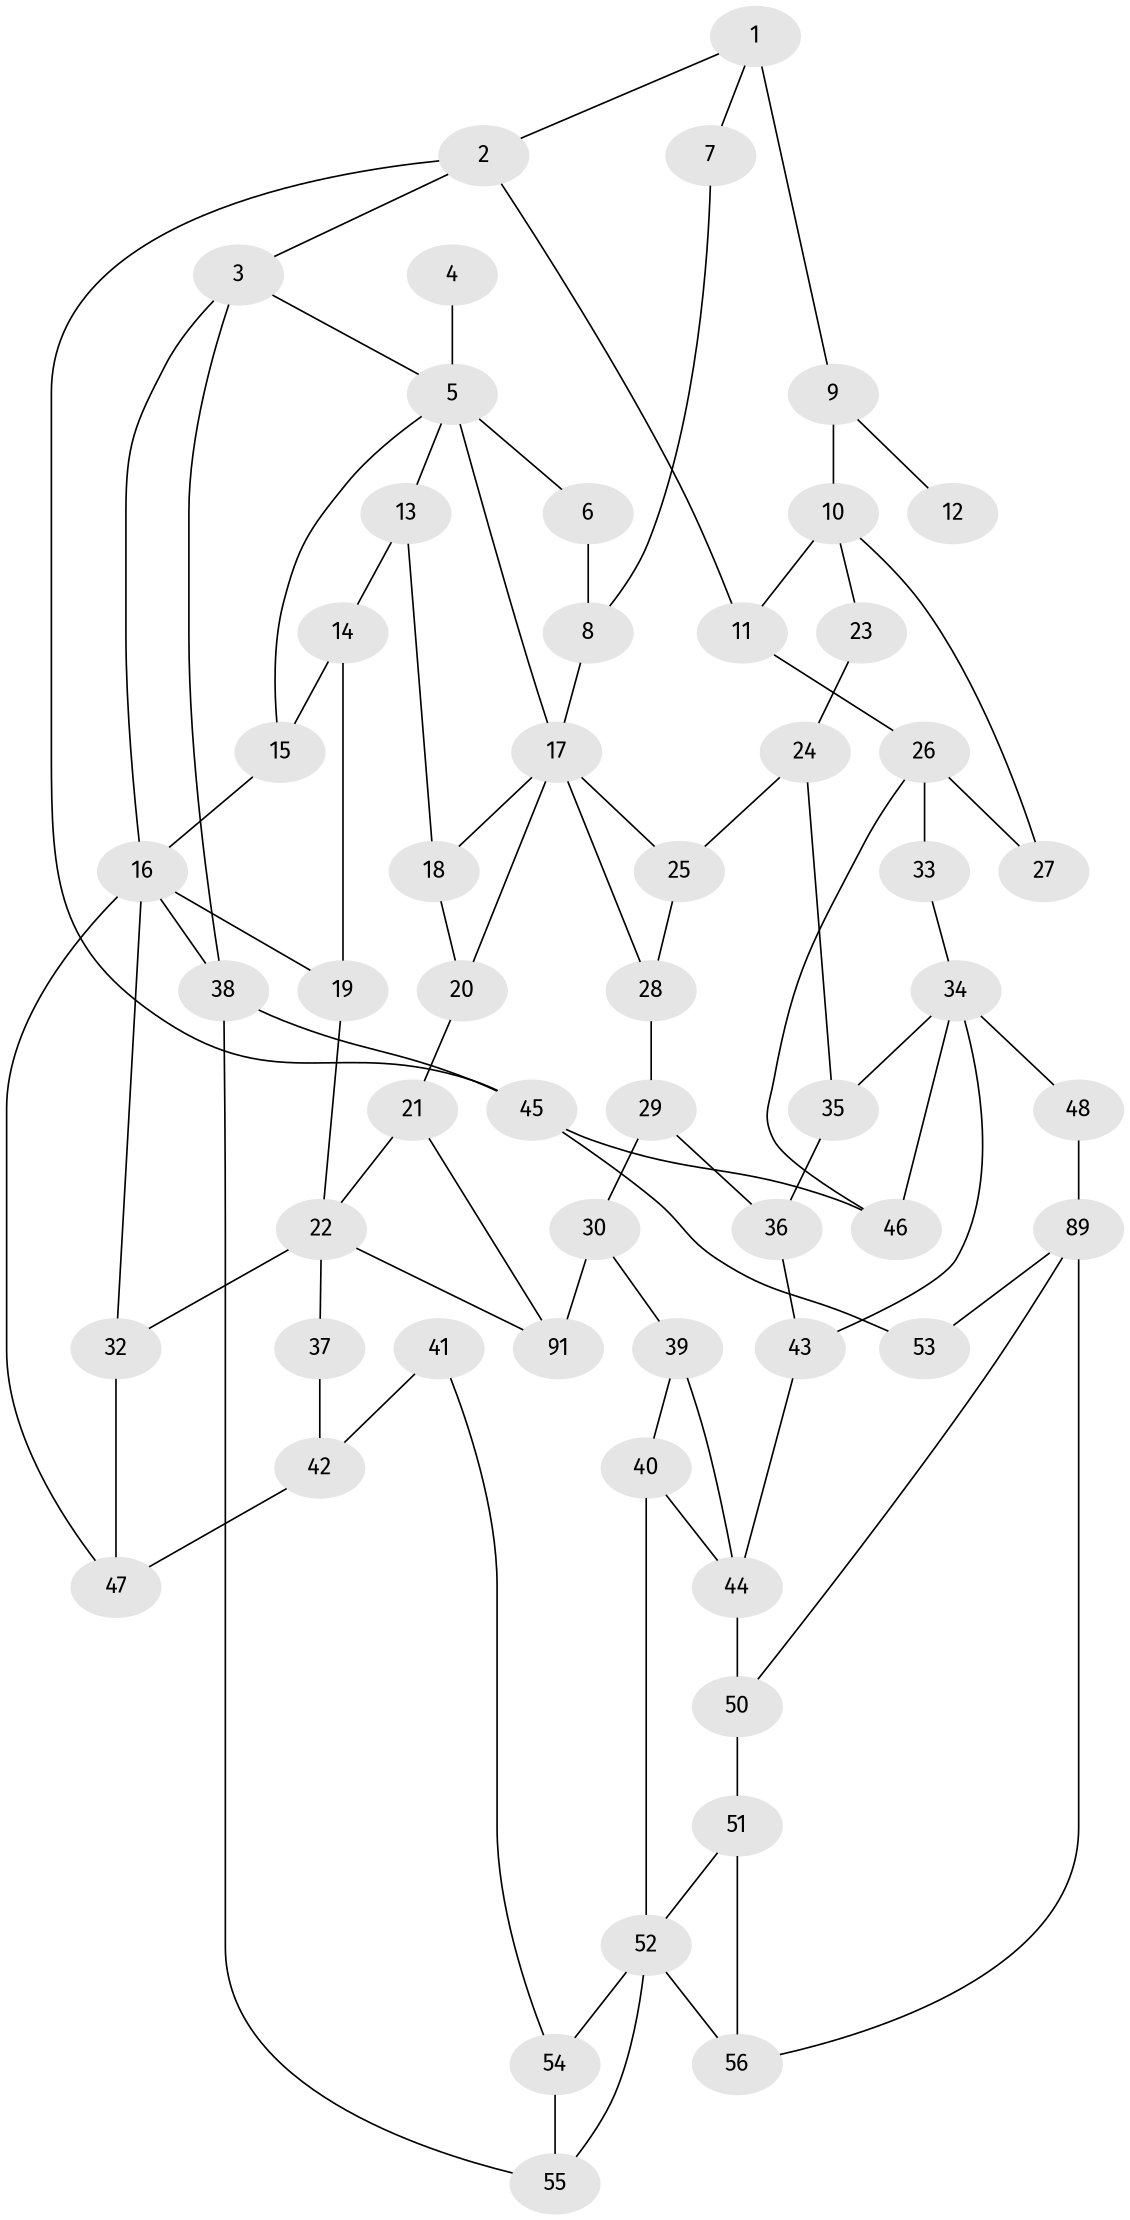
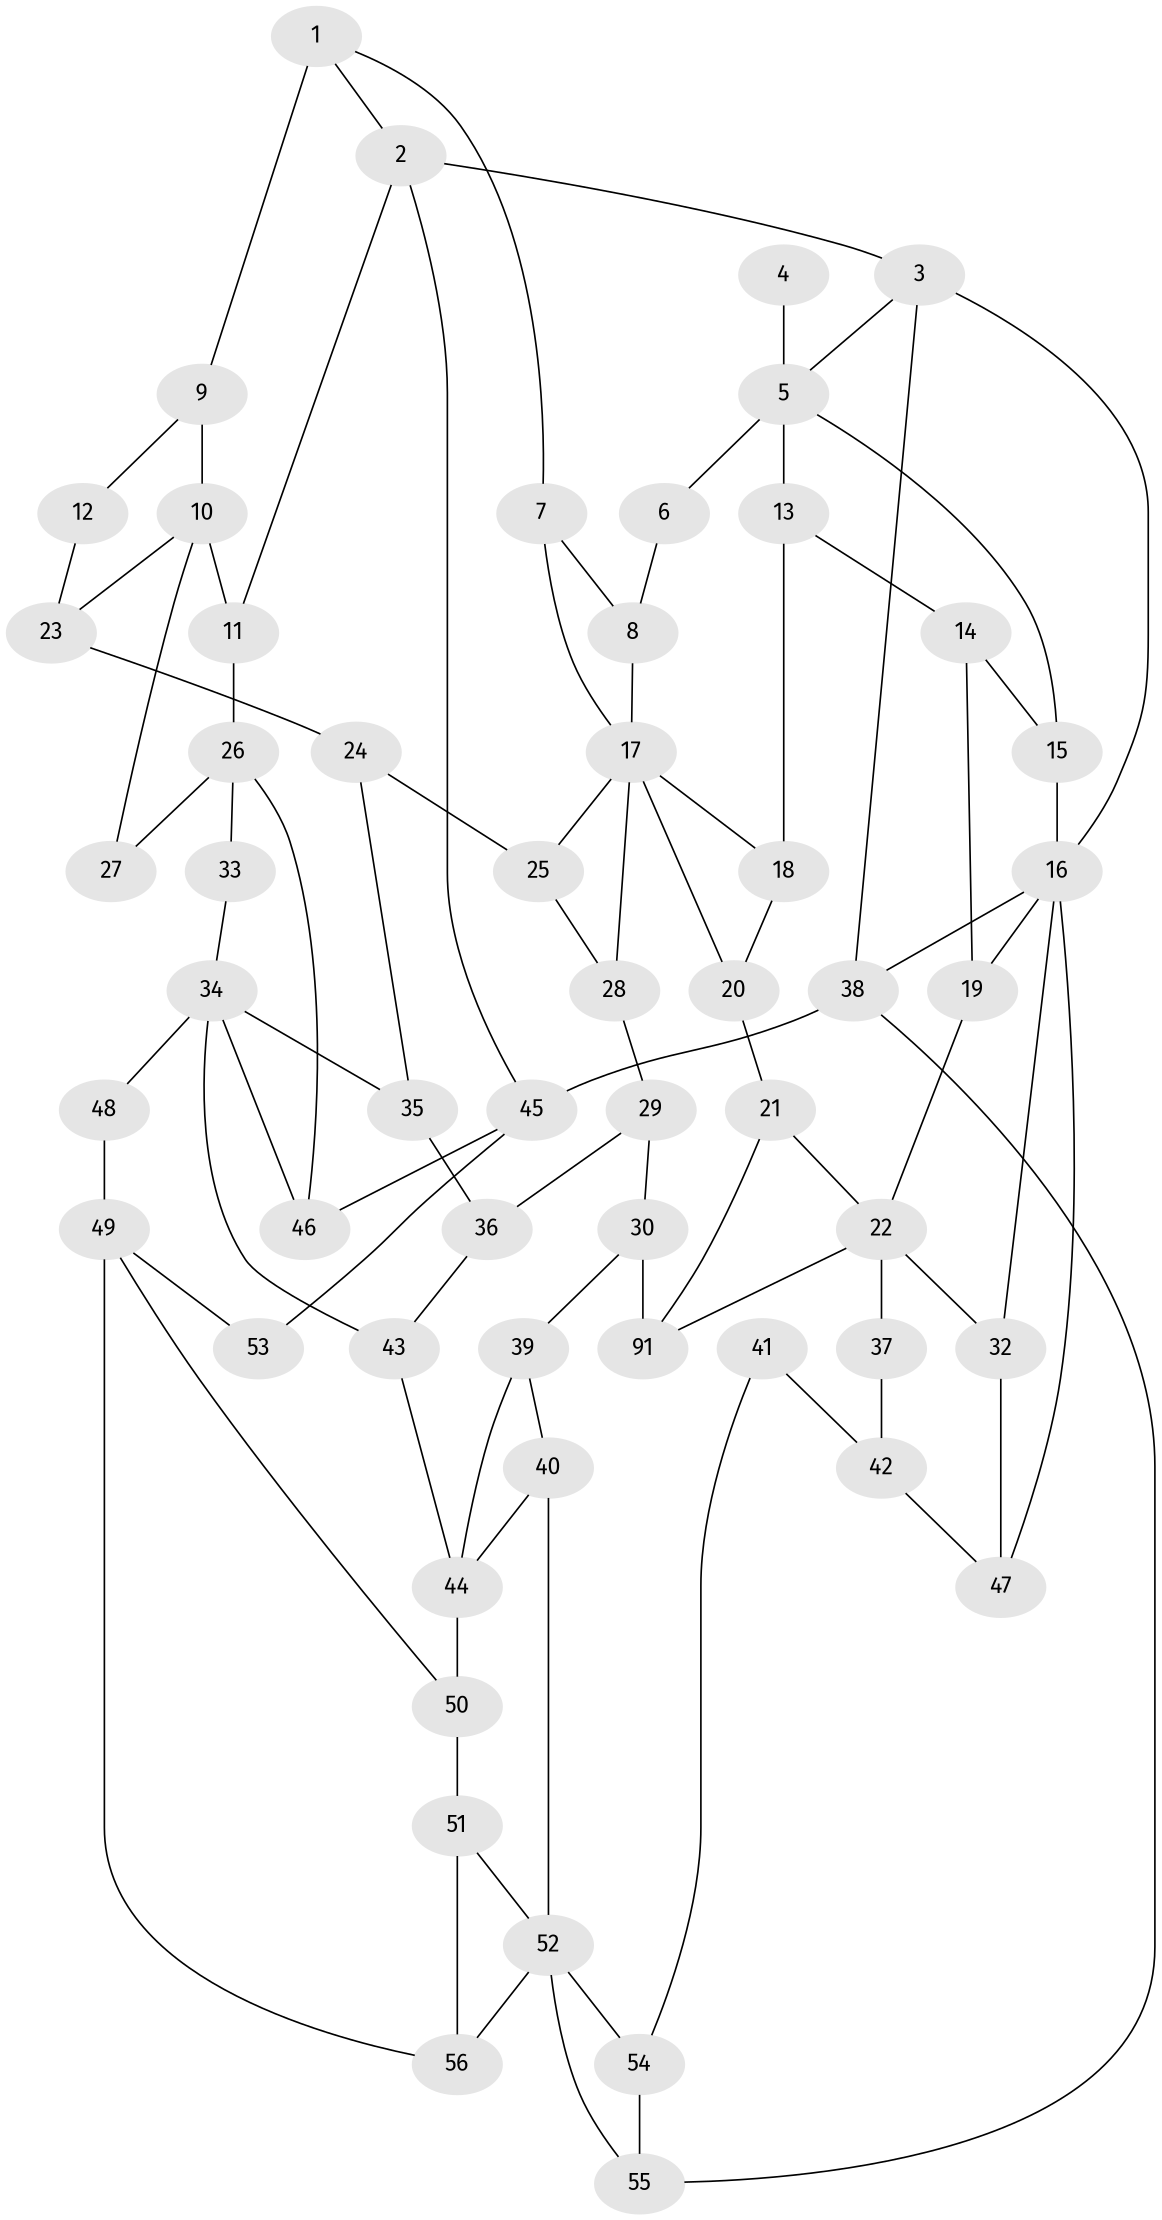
edge "12" -- "23": added
edge "5" -- "17": now "7" -- "17"
node "89": label "89" -> "49"
